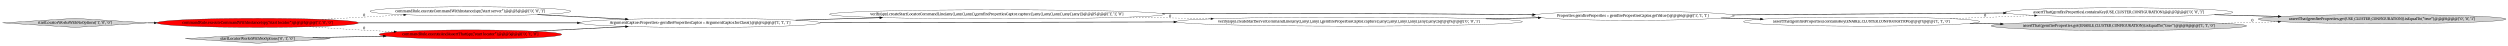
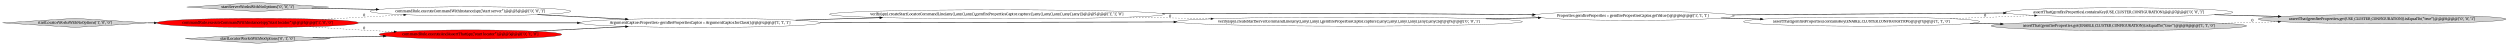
node "startServerWorksWithNoOptions['0', '0', '1']": added
